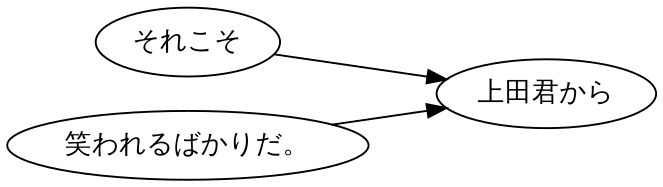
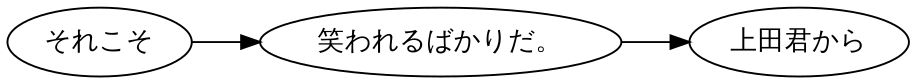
edge "それこそ" -> "上田君から": now "それこそ" -> "笑われるばかりだ。"
